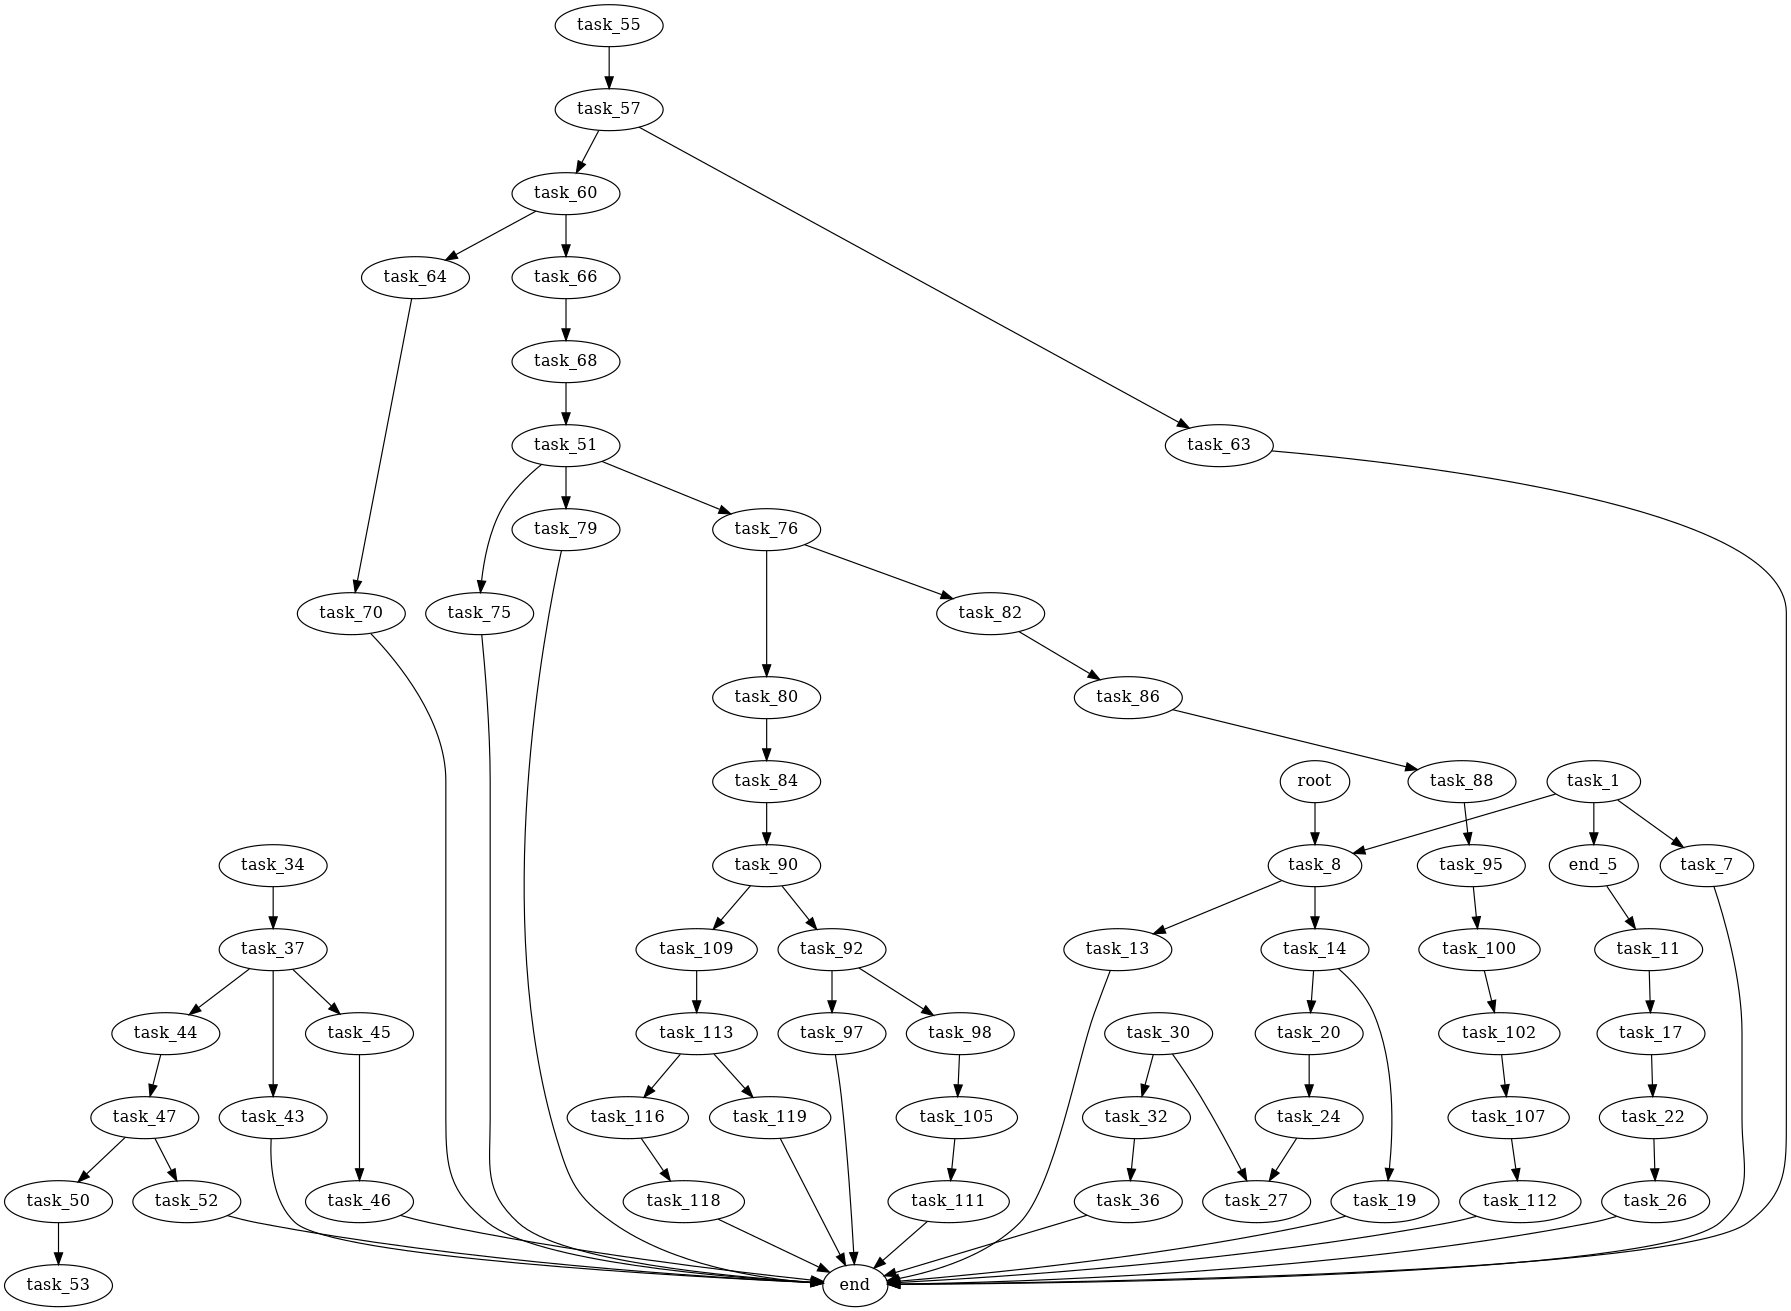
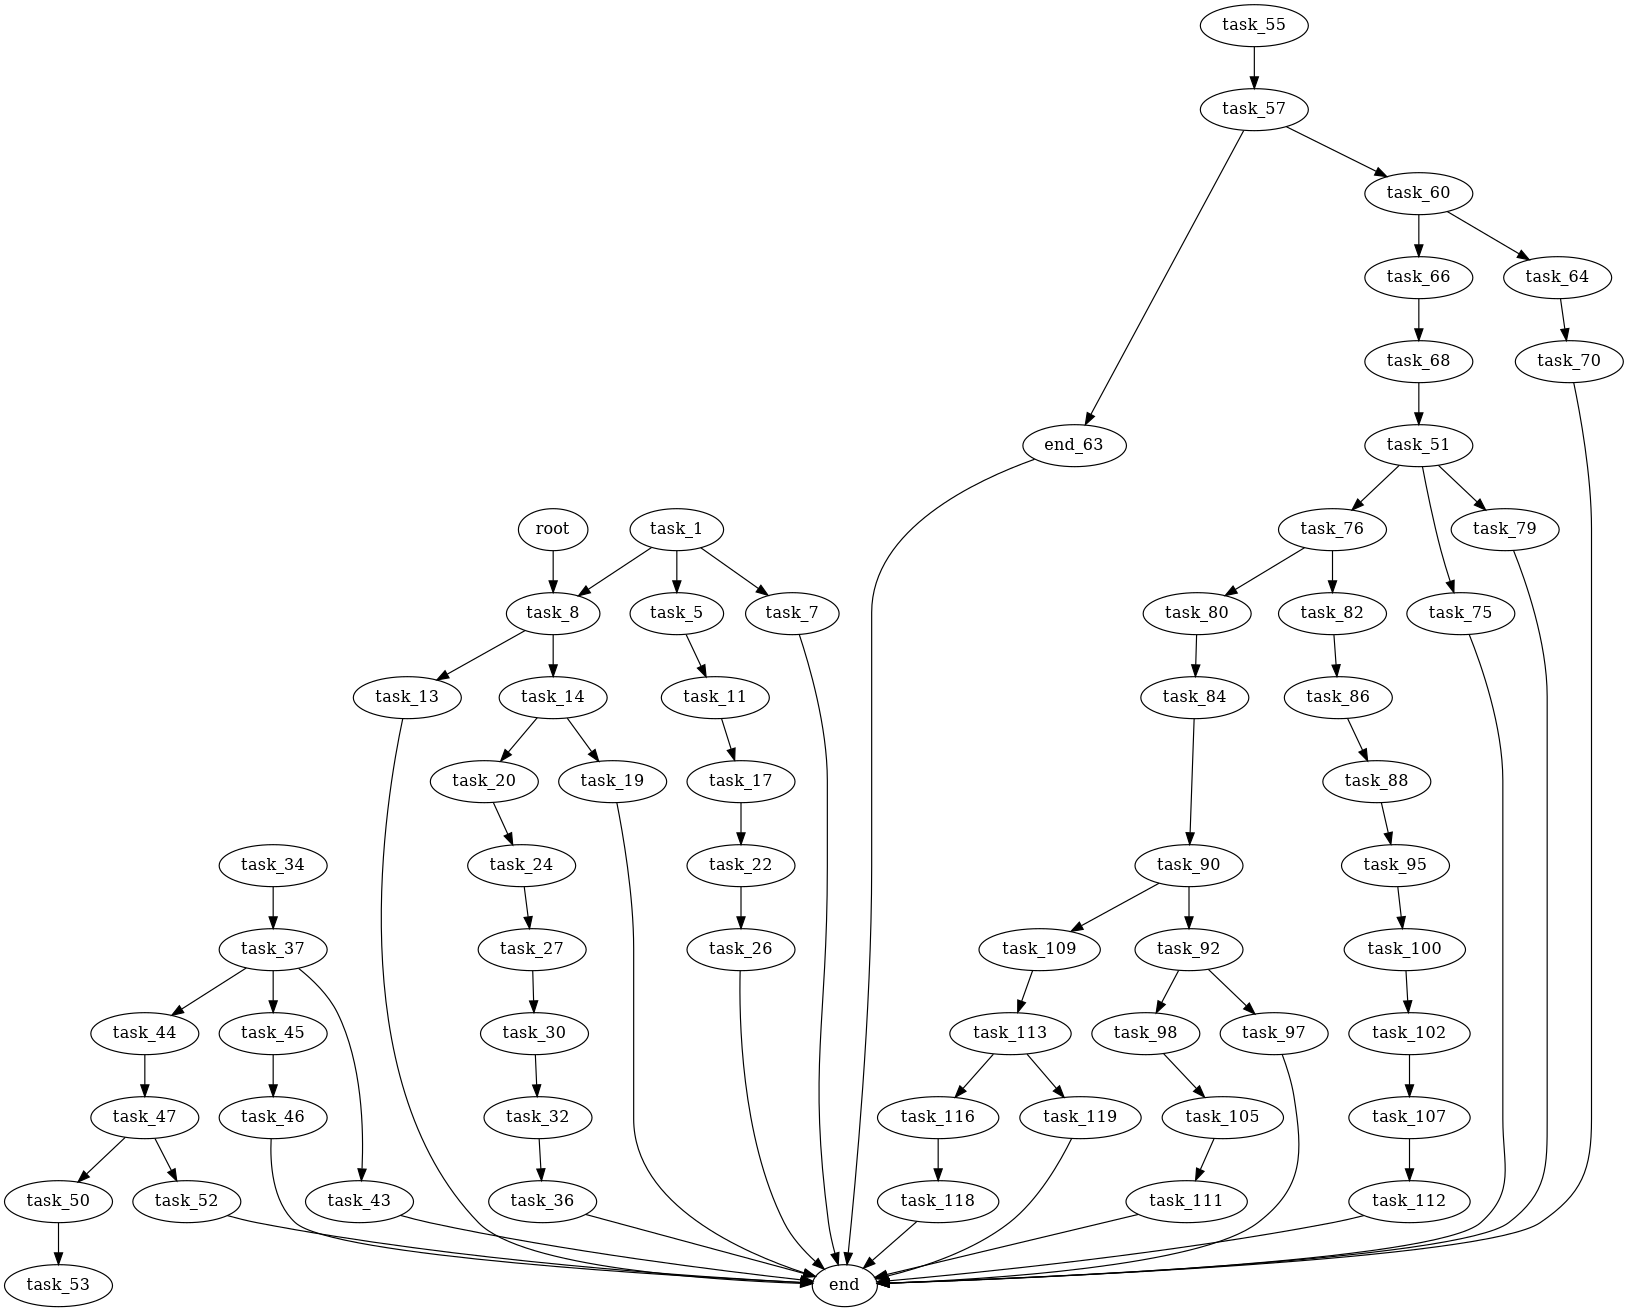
node "task_63": label "task_63" -> "end_63"
node "end_5": label "end_5" -> "task_5"
edge "task_30" -> "task_27": reversed
